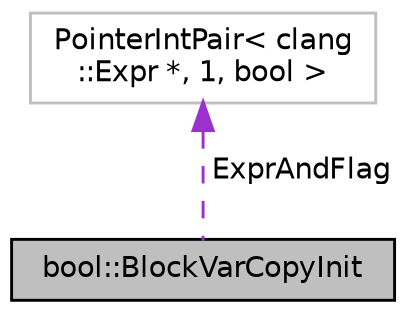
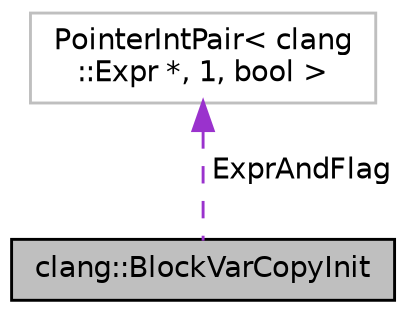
node "bool::BlockVarCopyInit": label "bool::BlockVarCopyInit" -> "clang::BlockVarCopyInit"
